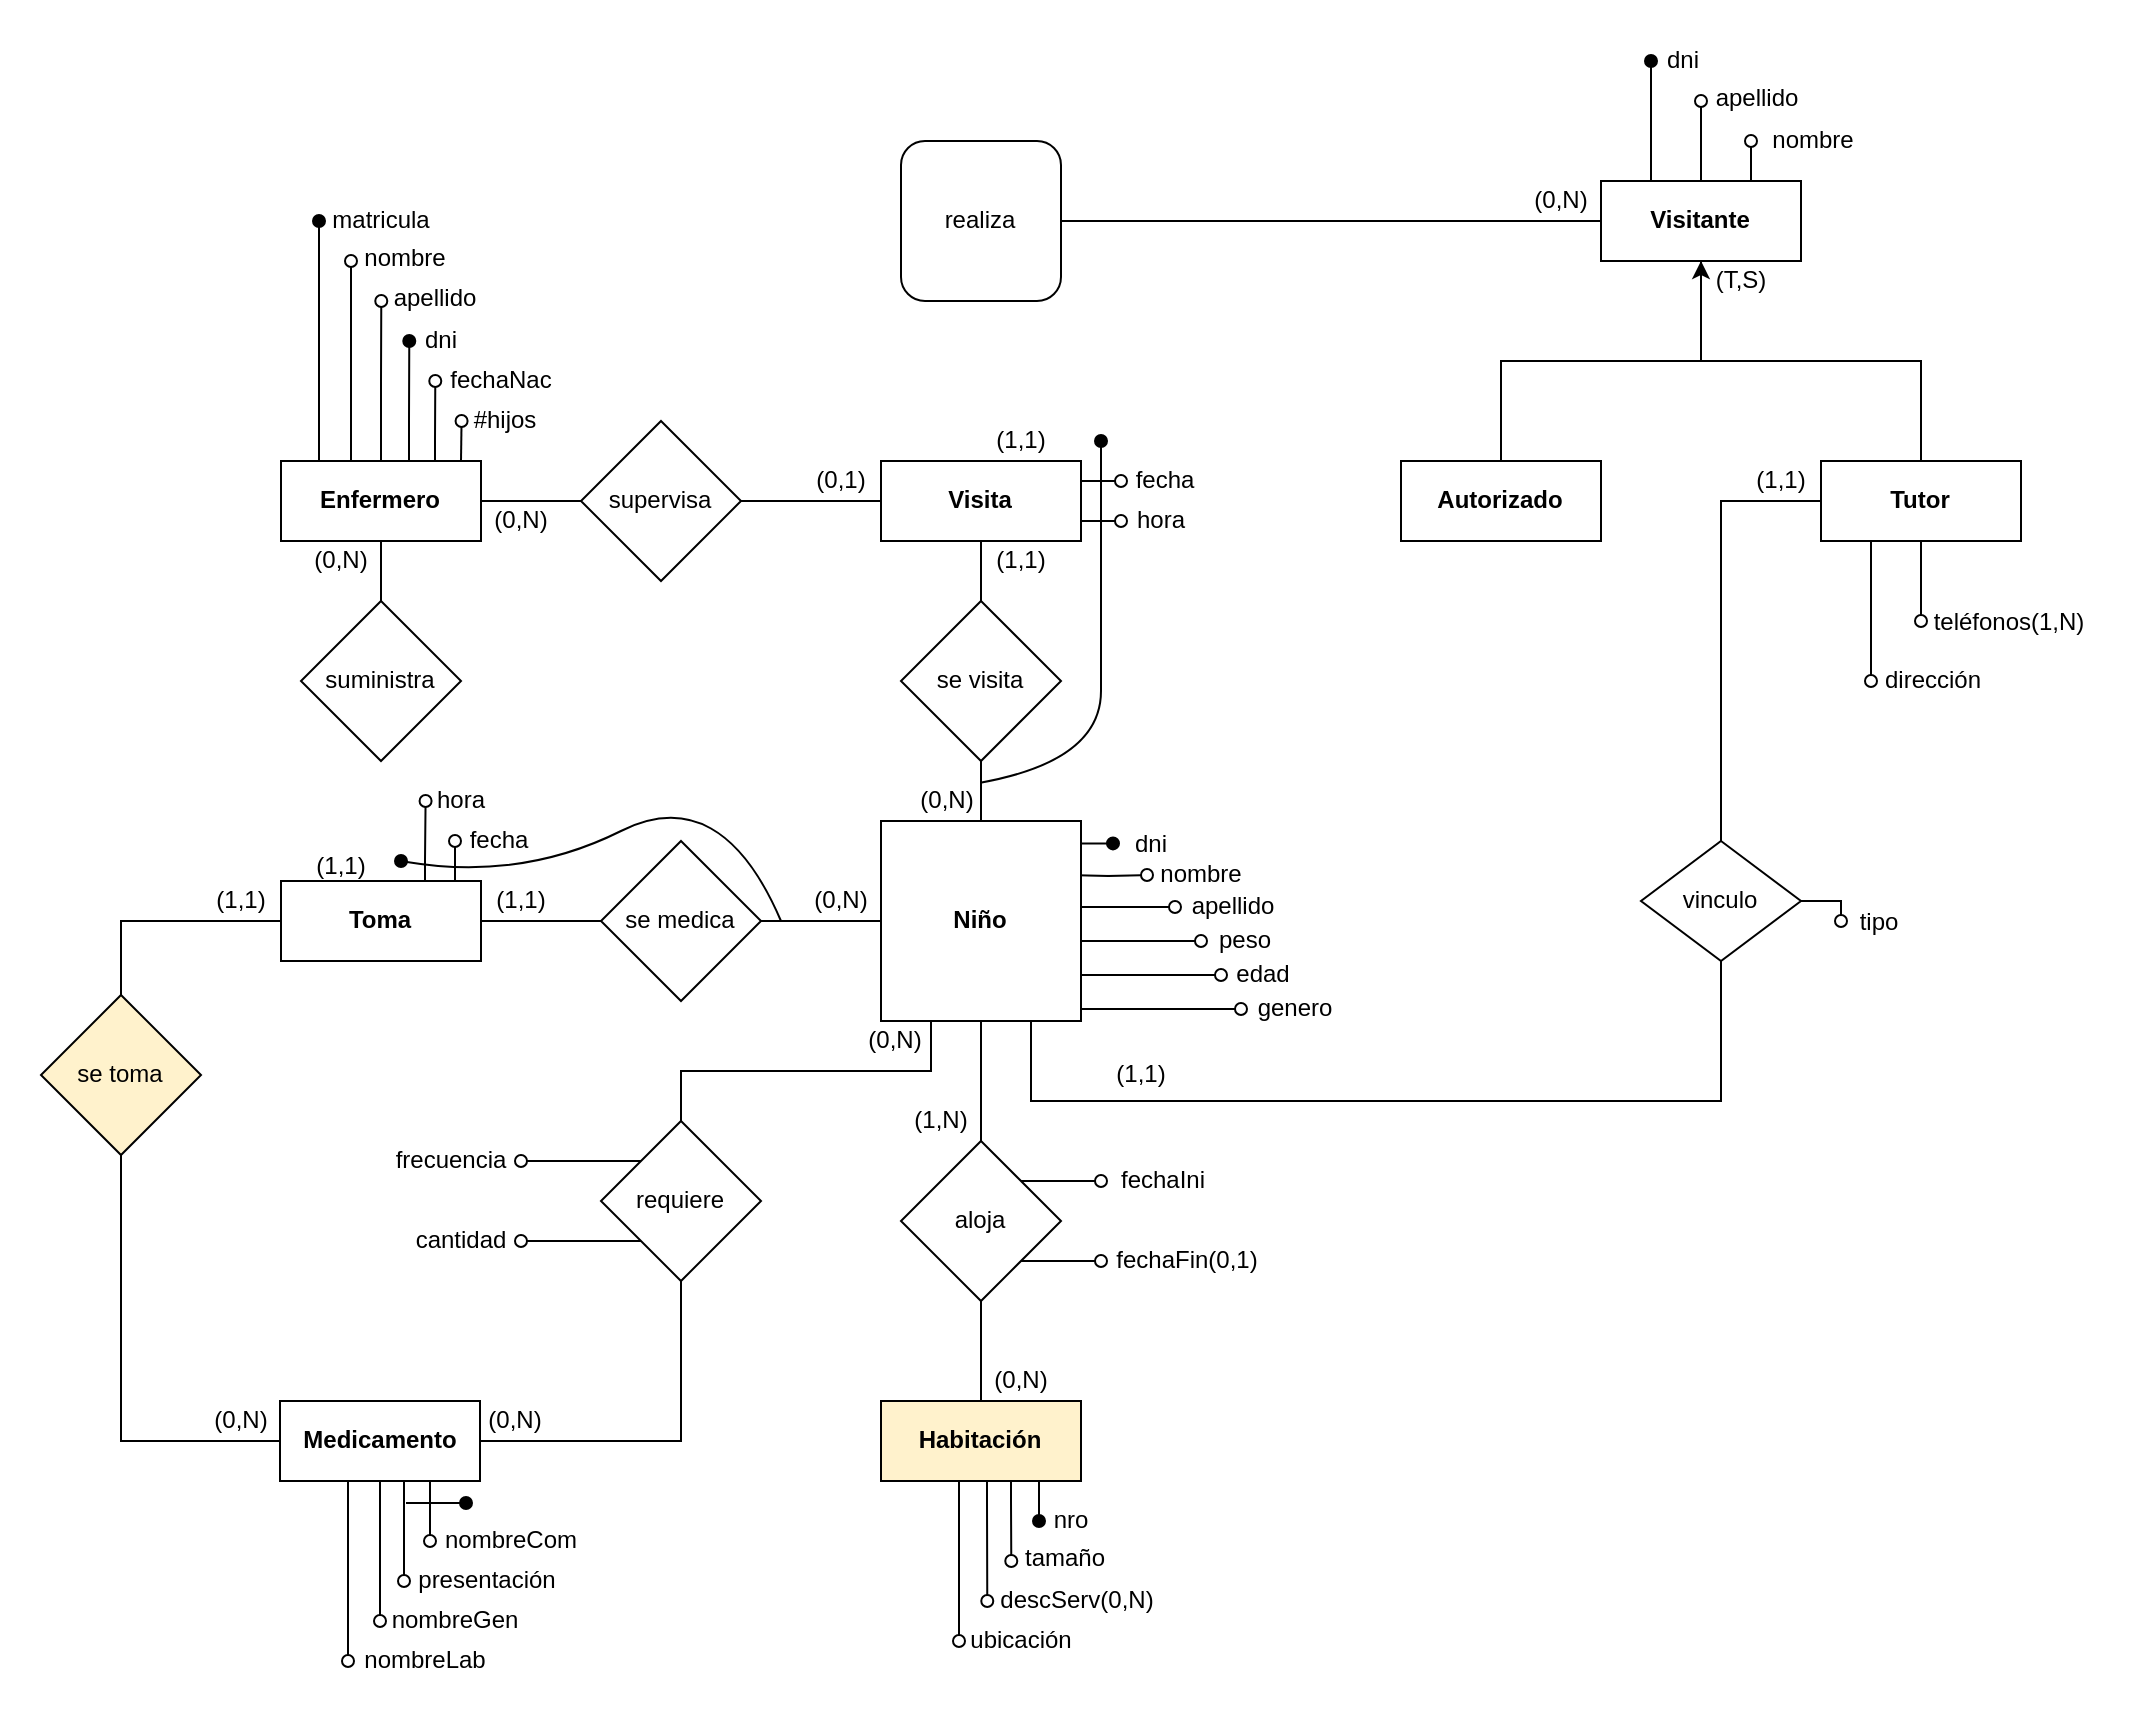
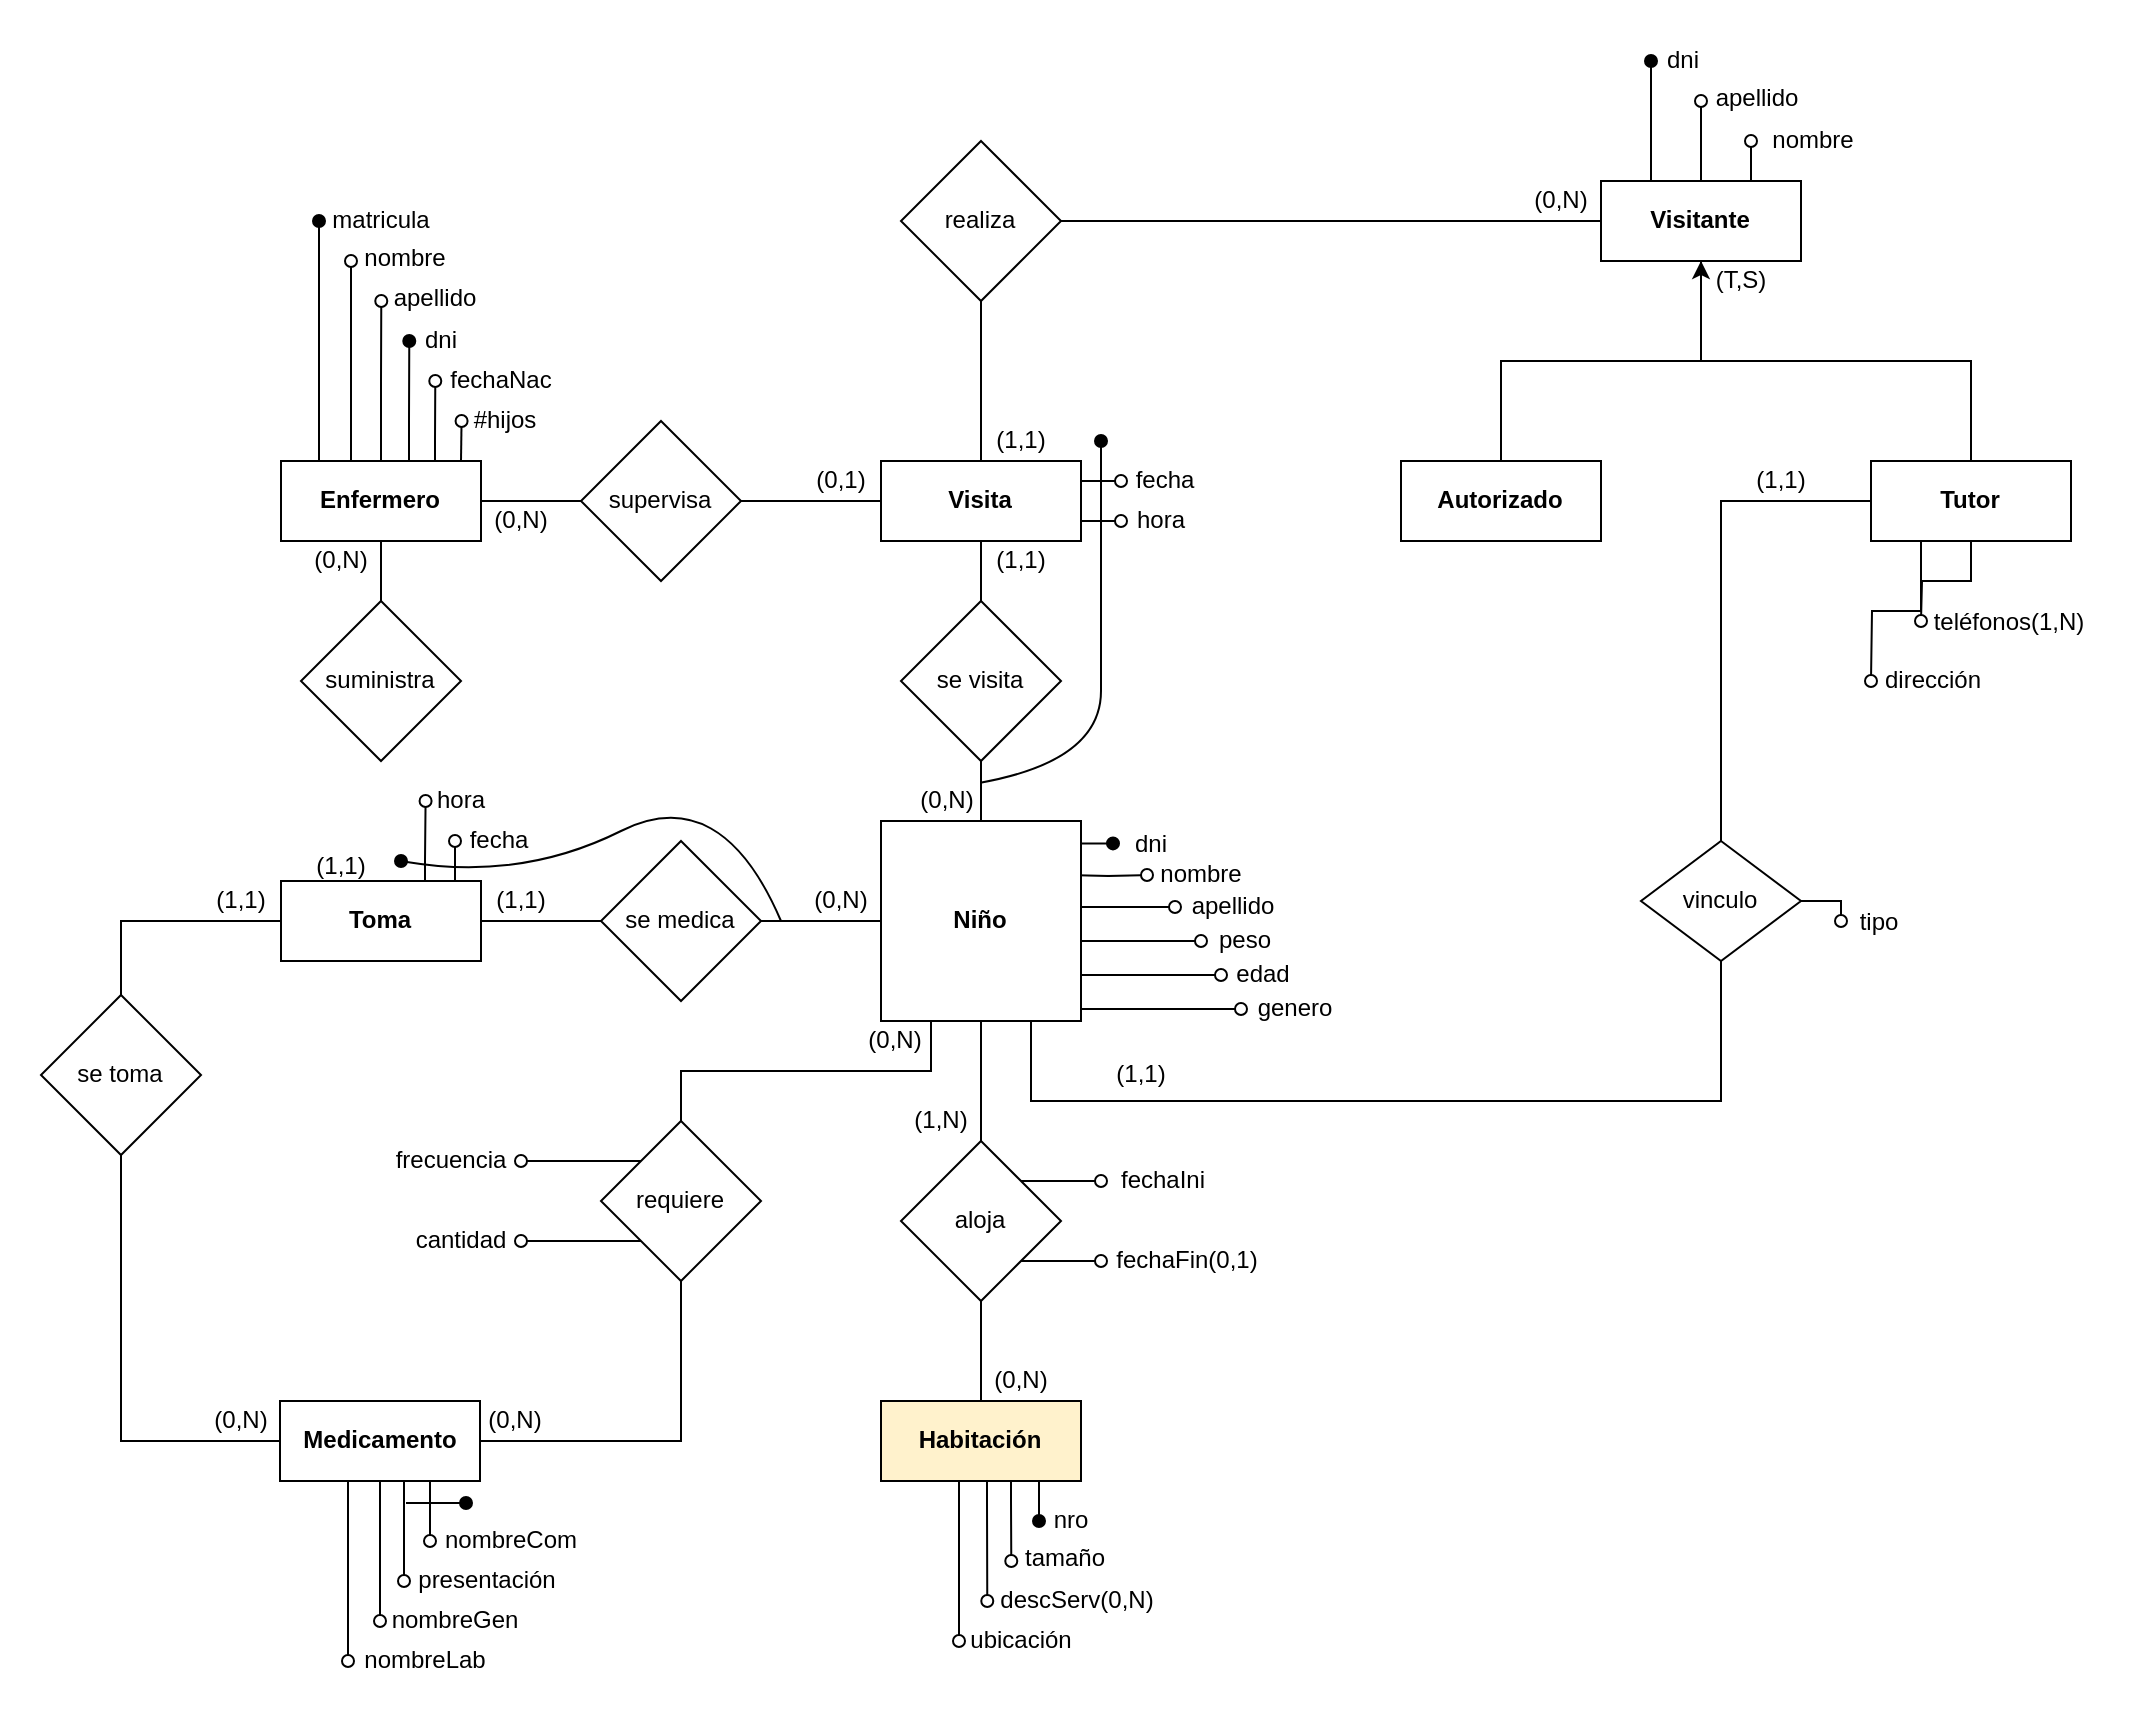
node "realiza": shape rounded rectangle -> diamond
edge "realiza" -- "Visita": added
node "Tutor": moved (1921, 501) -> (1971, 501)
node "se toma": fillcolor #fff2cc -> #ffffff
